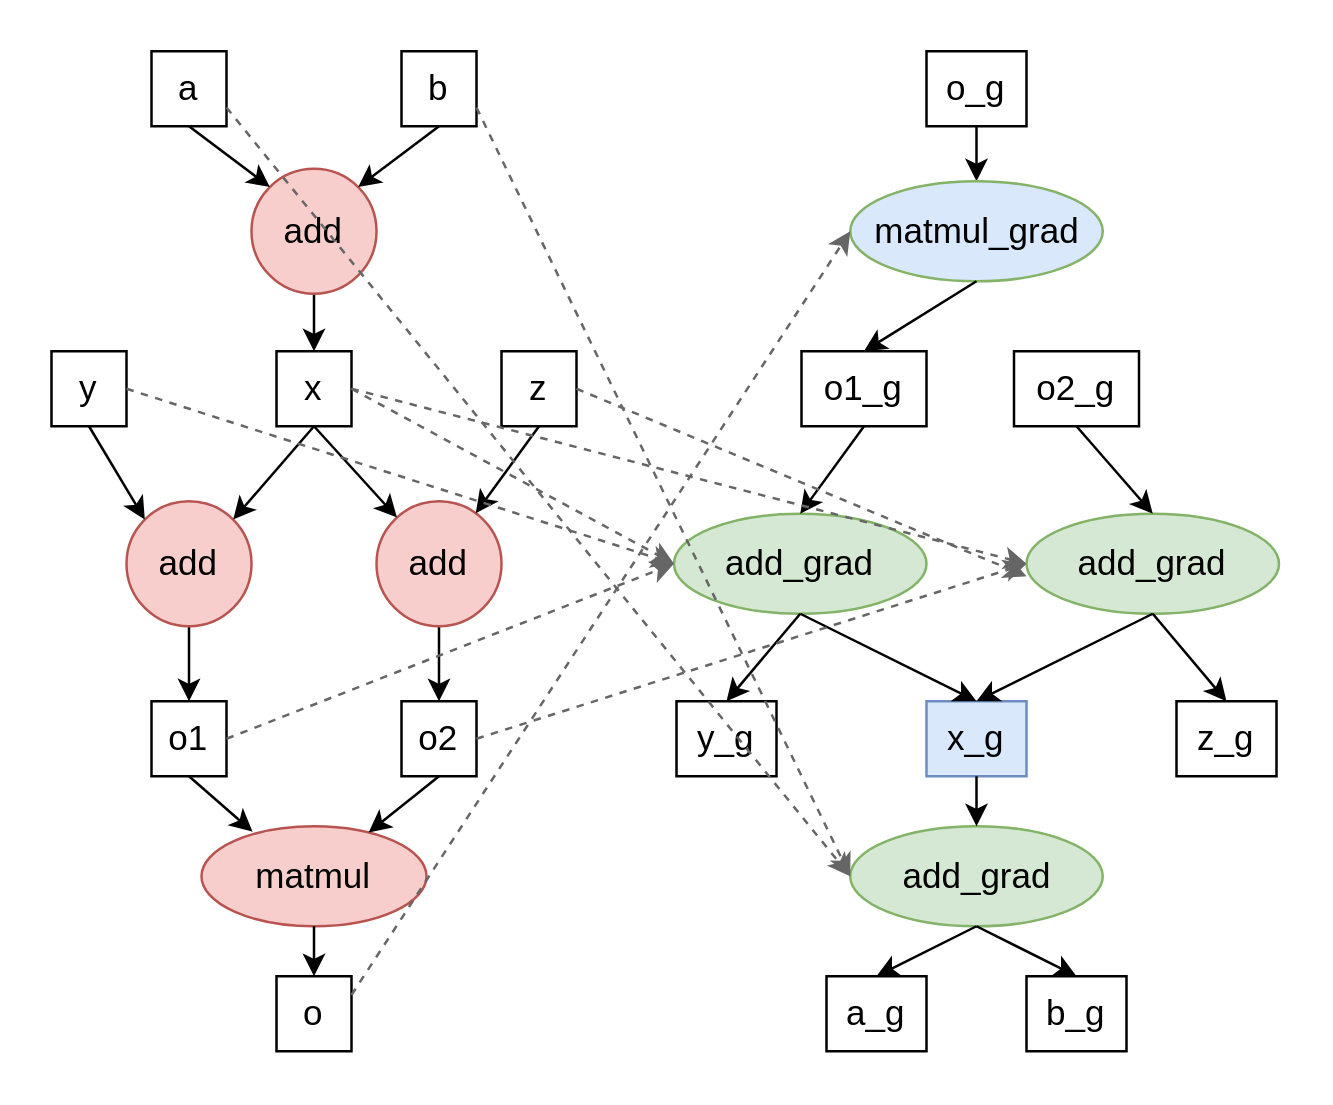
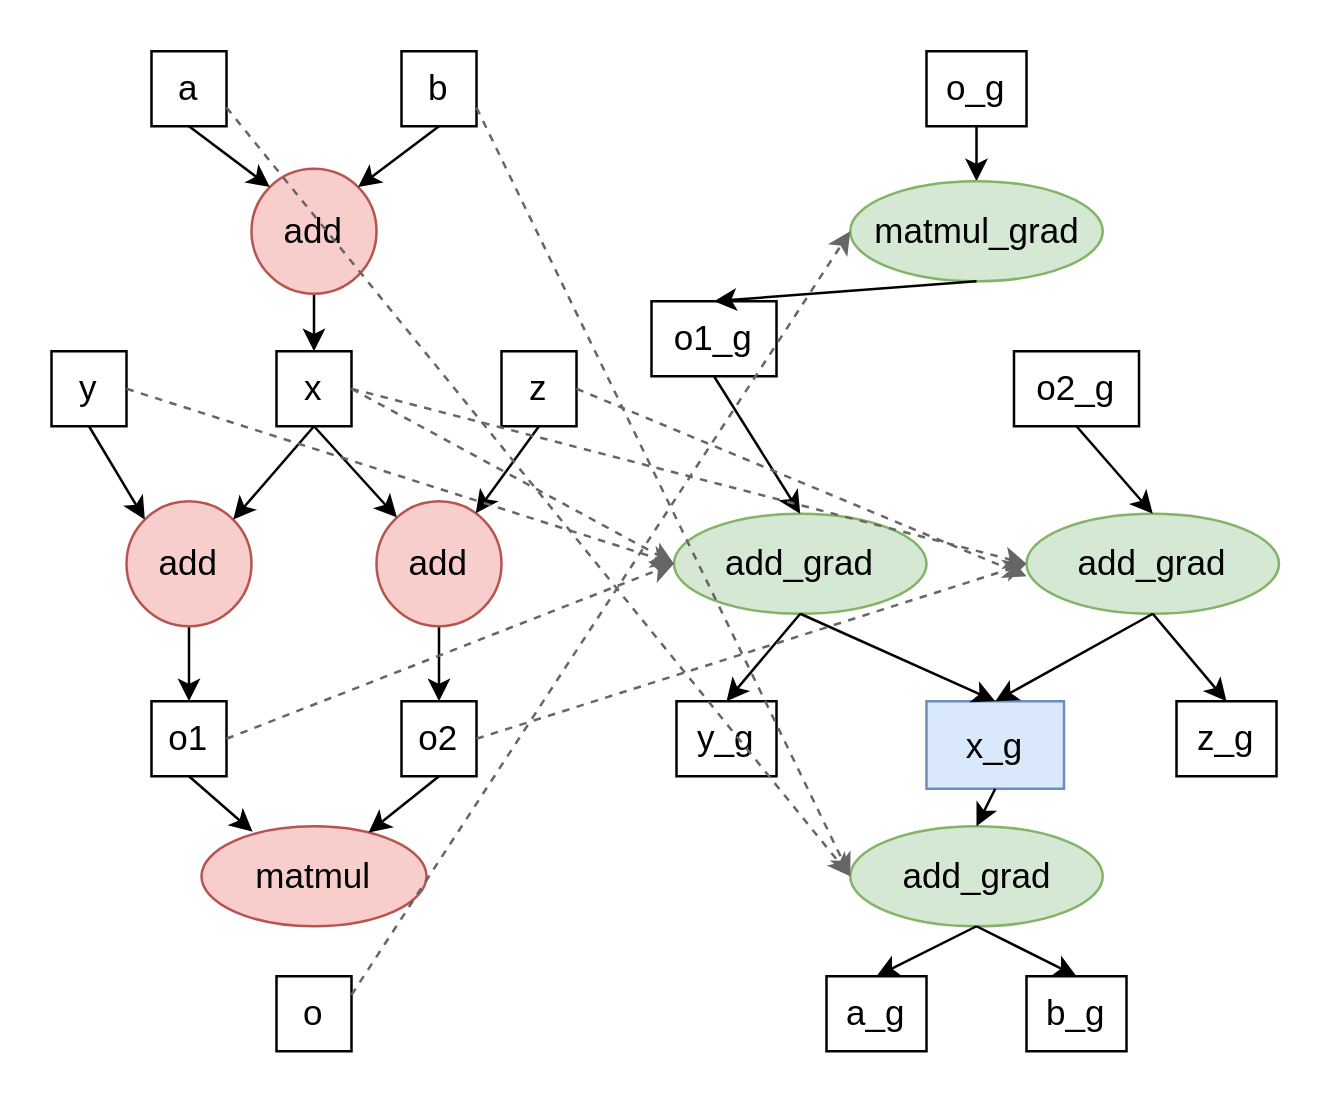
node "matmul_grad": fillcolor #dae8fc -> #d5e8d4
node "o1_g": moved (864, 389) -> (714, 339)
node "x_g": size 100x75 -> 138x88
edge "matmul" -> "o": removed
